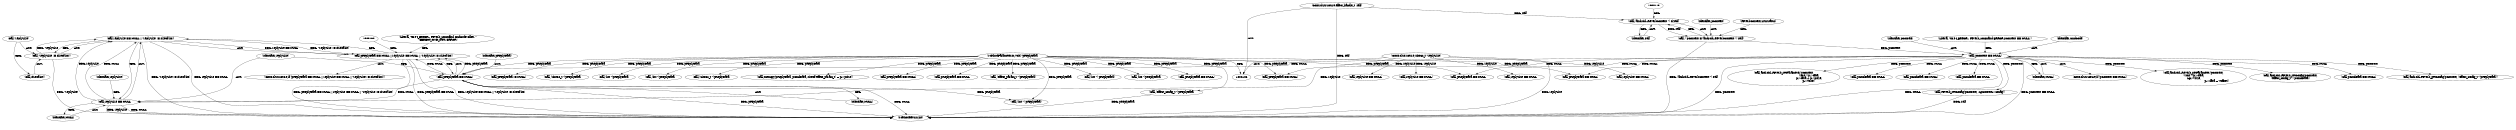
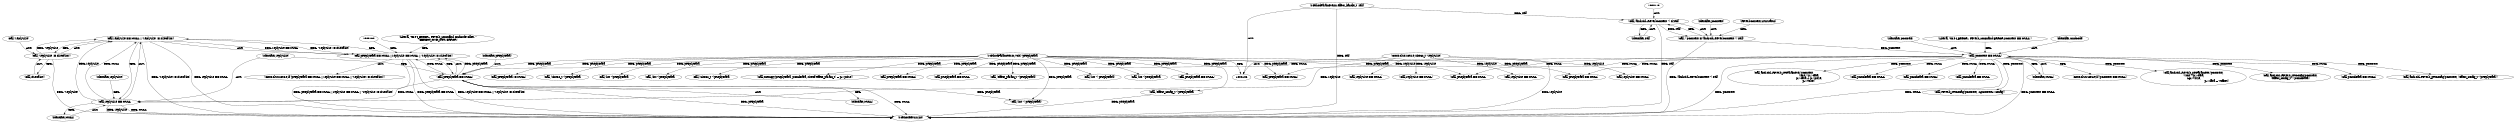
node "(ControlStructure,effect_handle_t  self)": label "(ControlStructure,effect_handle_t  self)" -> "(MethodParameterIn,effect_handle_t  self)"
edge "1000118" -> "(Call,(android::ReverbContext *) sizeof)": label "CFG: " -> "AST: "
edge "(Call,*replySize)" -> "(Call,sizeof(int))": now "(Call,*replySize != sizeof(int))" -> "(Call,sizeof(int))"
edge "(Call,pContext == NULL)" -> "(ControlStructure,if (pContext == NULL))": label "AST: " -> "CFG: "
edge "(Call,Reverb_setConfig(pContext, &pContext->config))" -> "(MethodReturn,int)": now "(Call,(android::ReverbContext *) sizeof)" -> "(MethodReturn,int)"
